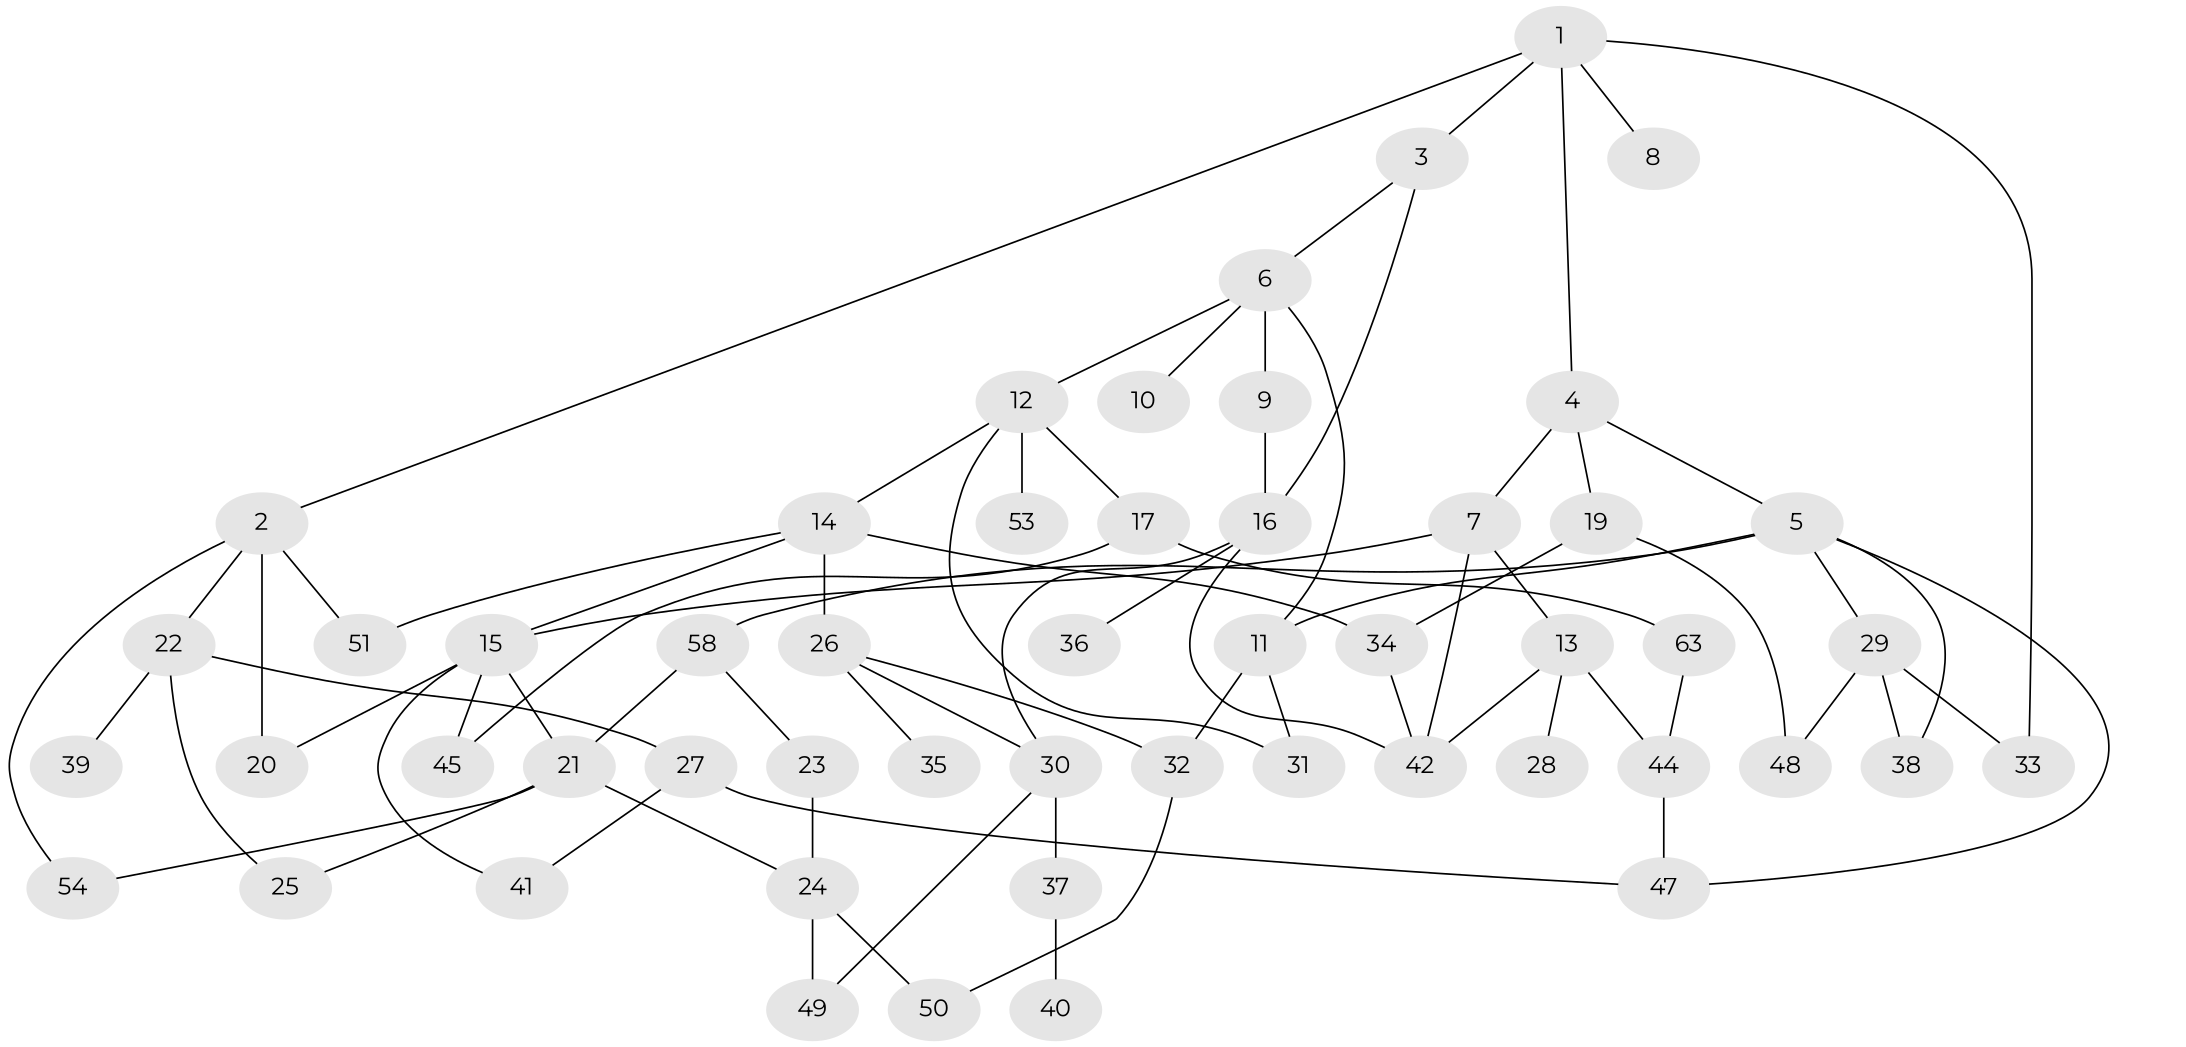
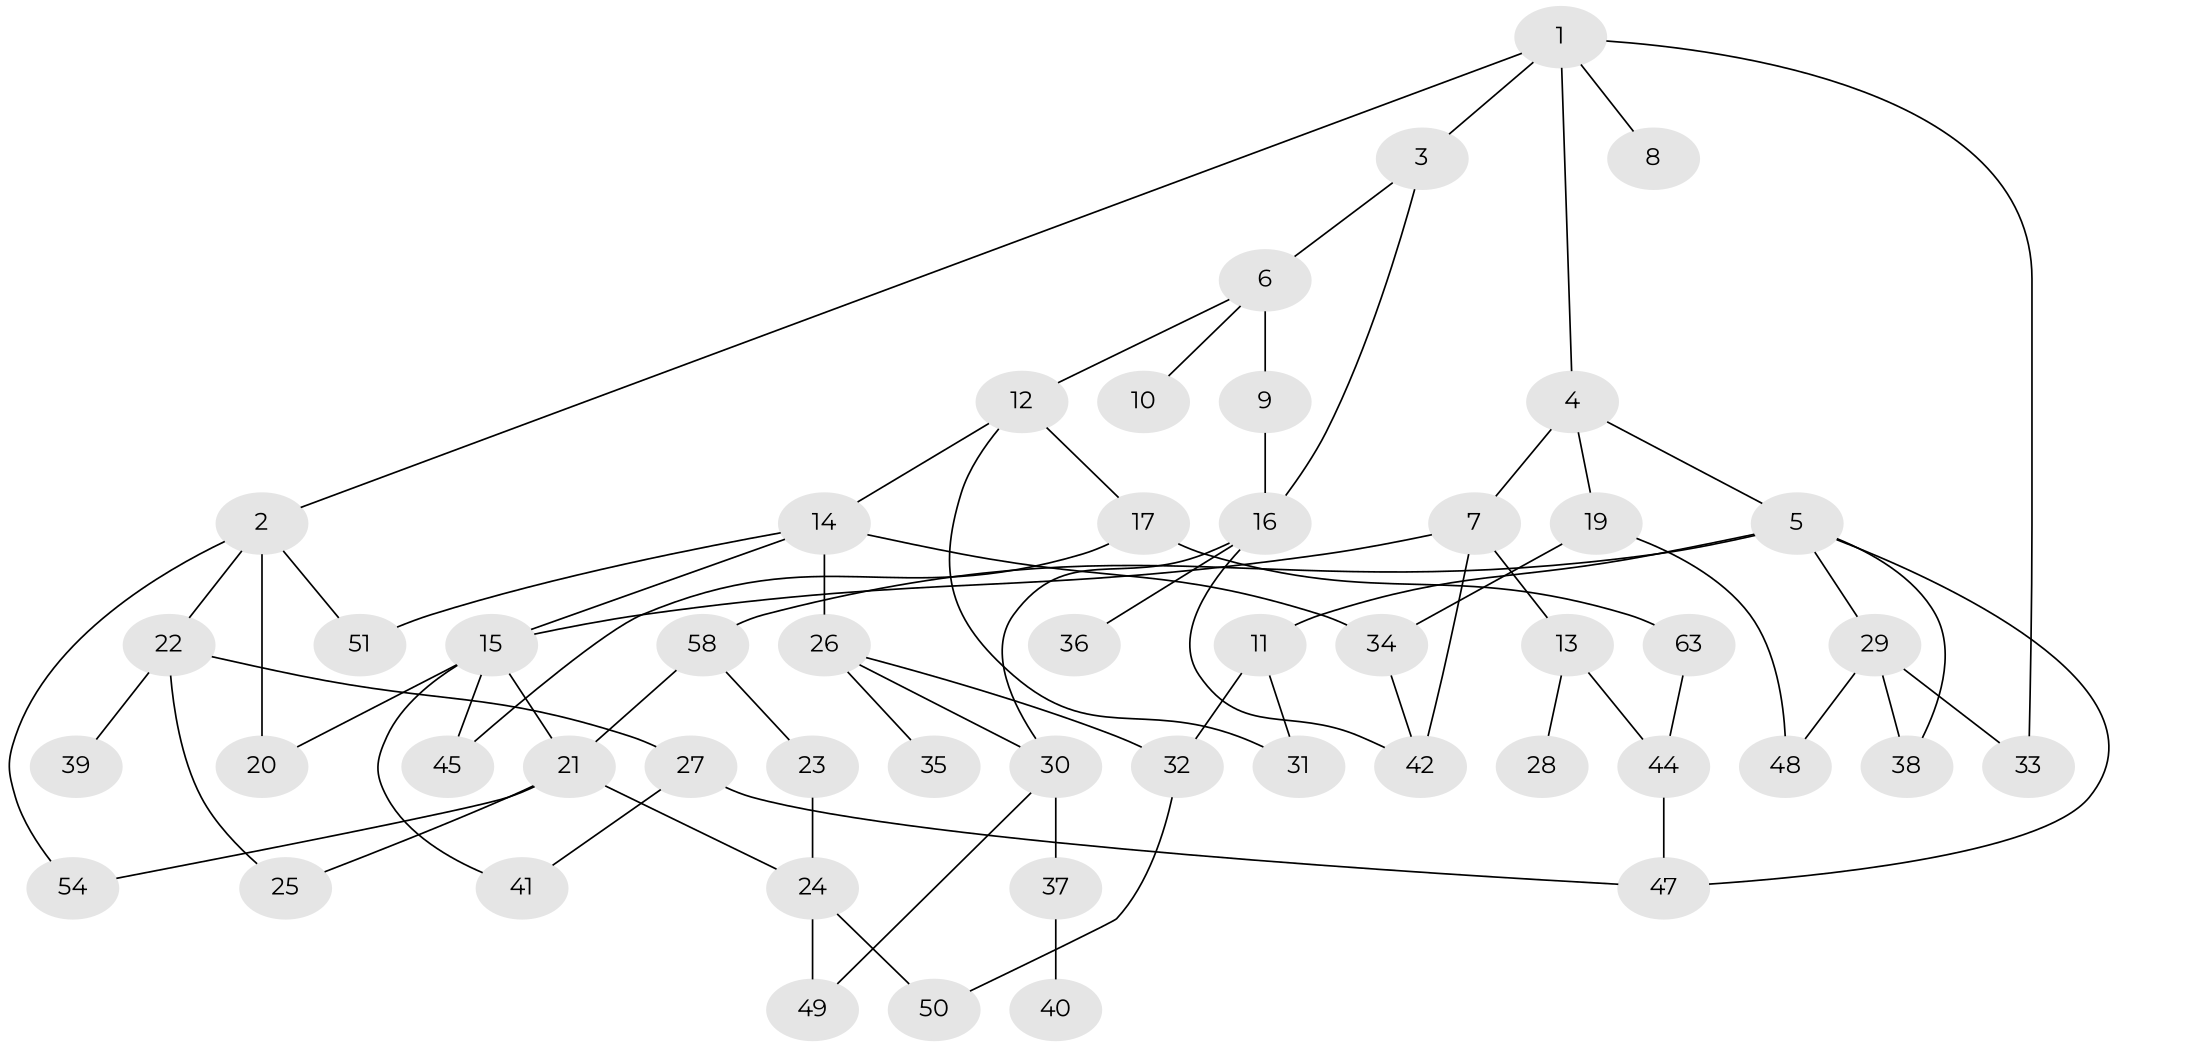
edge "6" -- "11": removed
node "53": removed
edge "13" -- "42": removed
